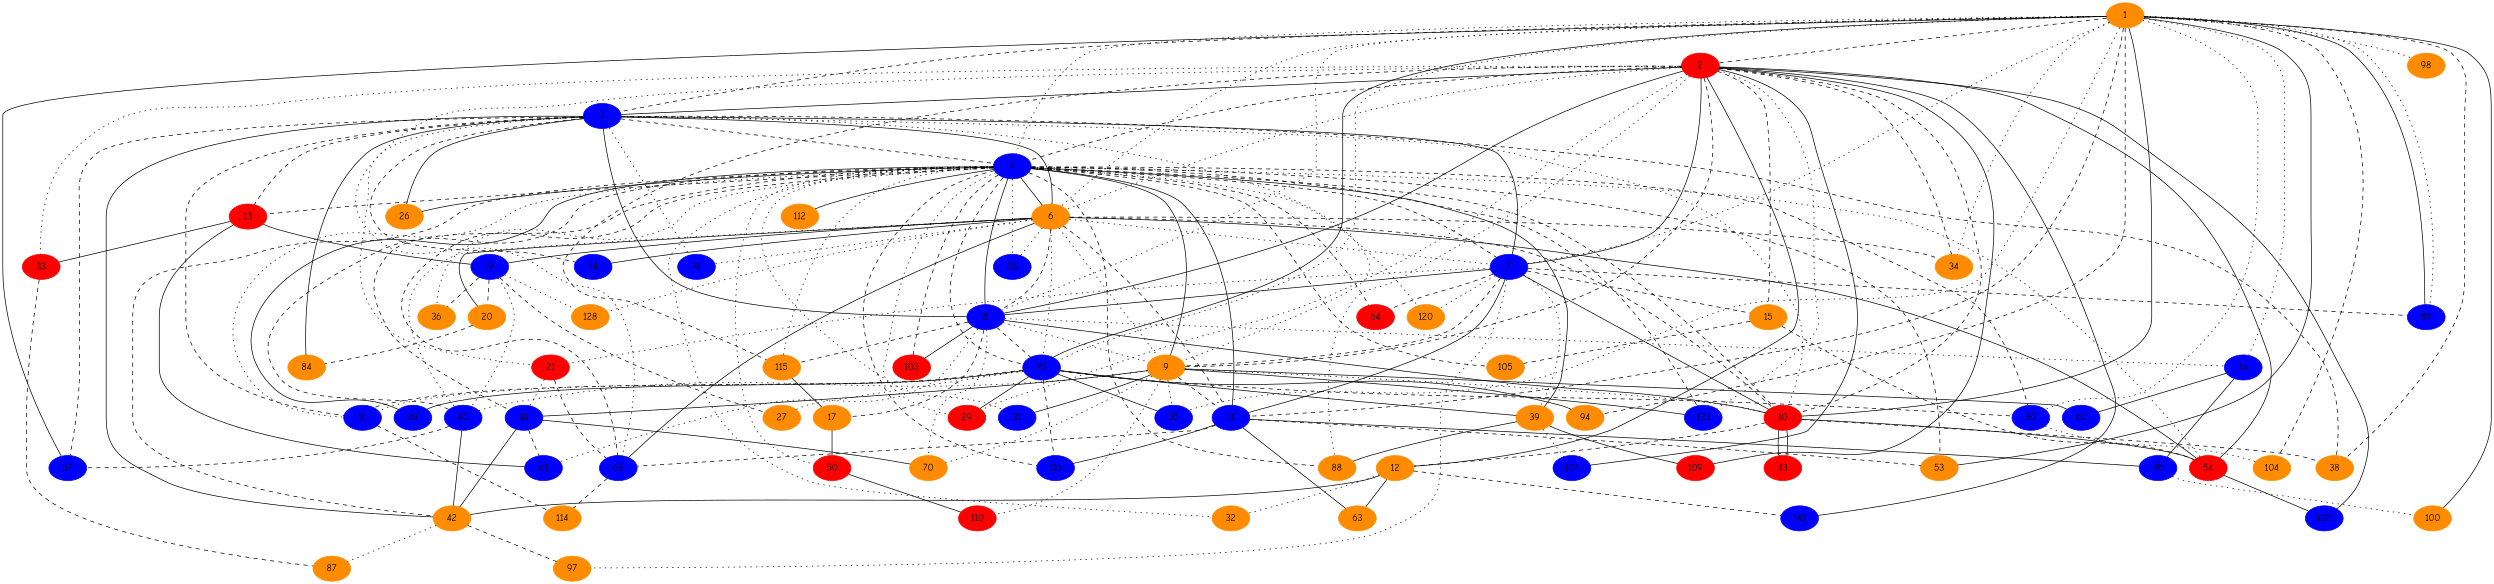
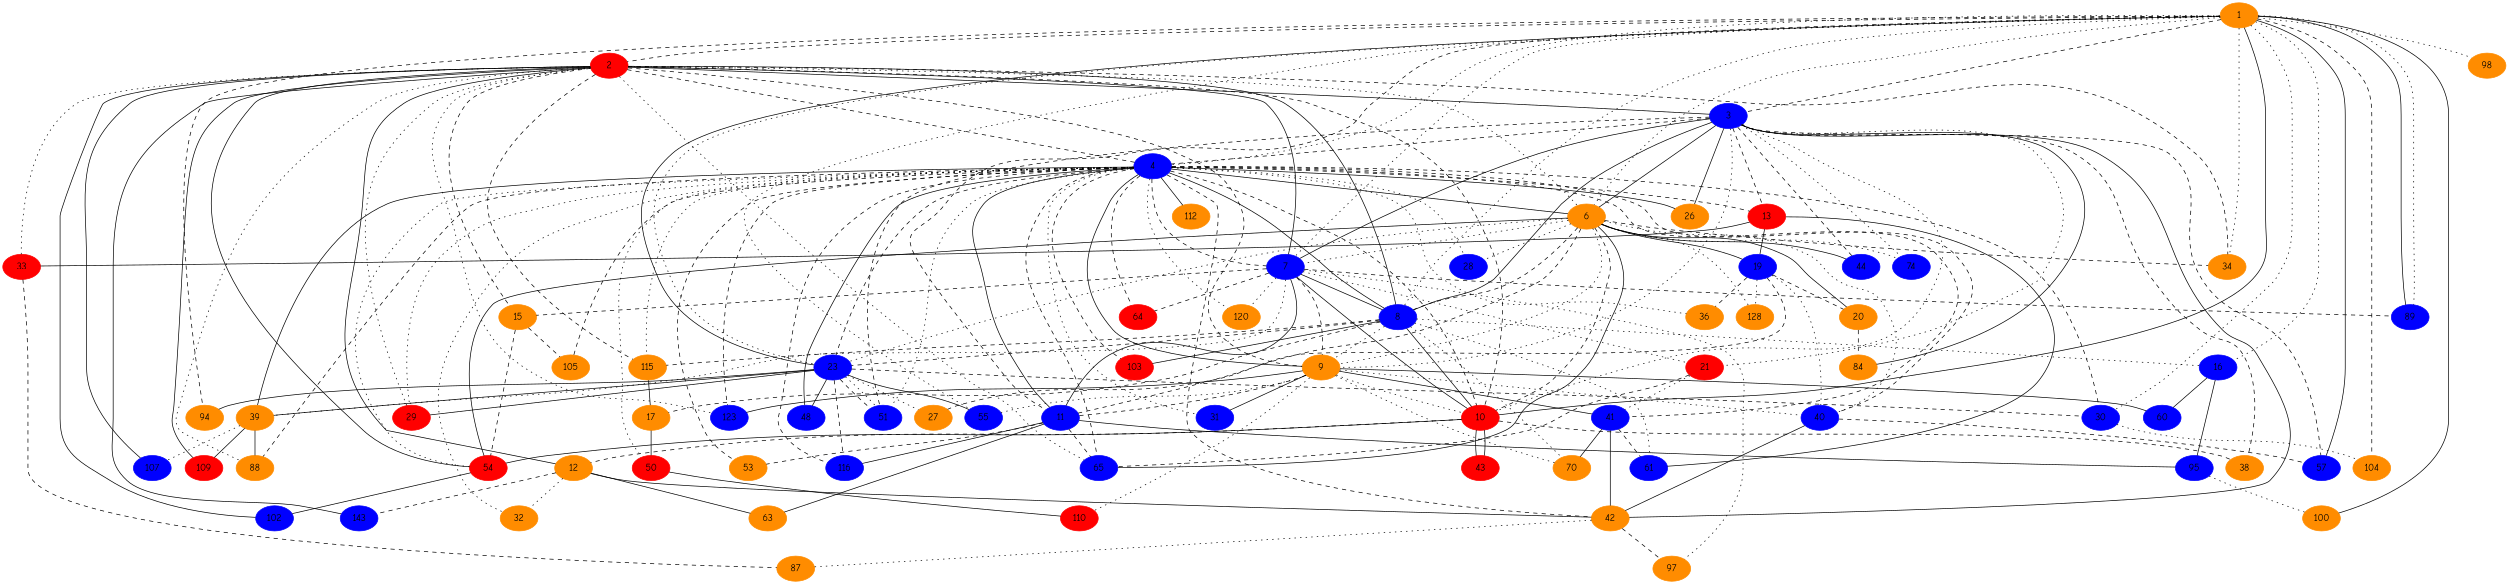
edge "1" -- "38": removed
edge "1" -- "53": removed
node "114": removed
